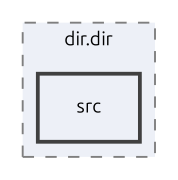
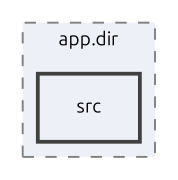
cluster "dir.dir": label "dir.dir" -> "app.dir"
